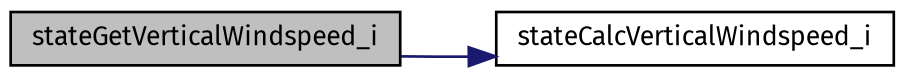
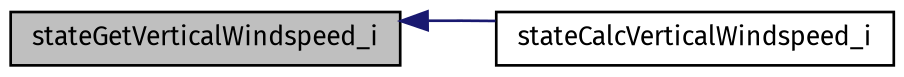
edge "stateGetVerticalWindspeed_i" -> "stateCalcVerticalWindspeed_i": reversed
